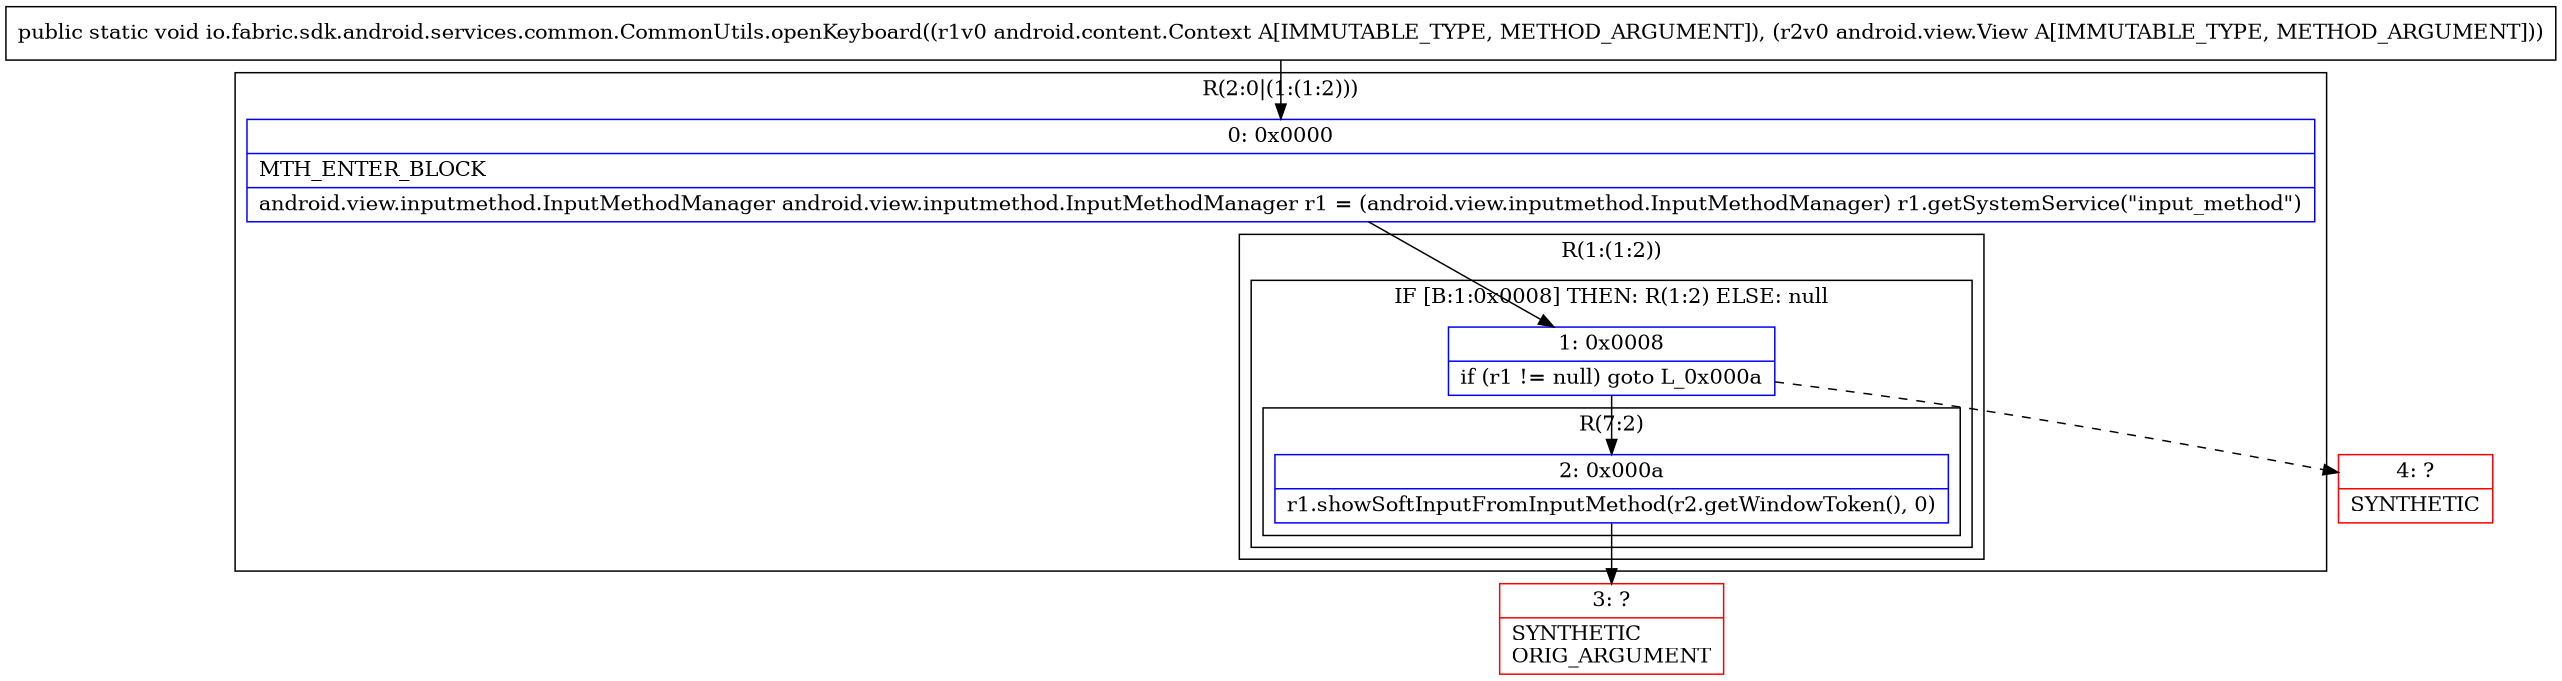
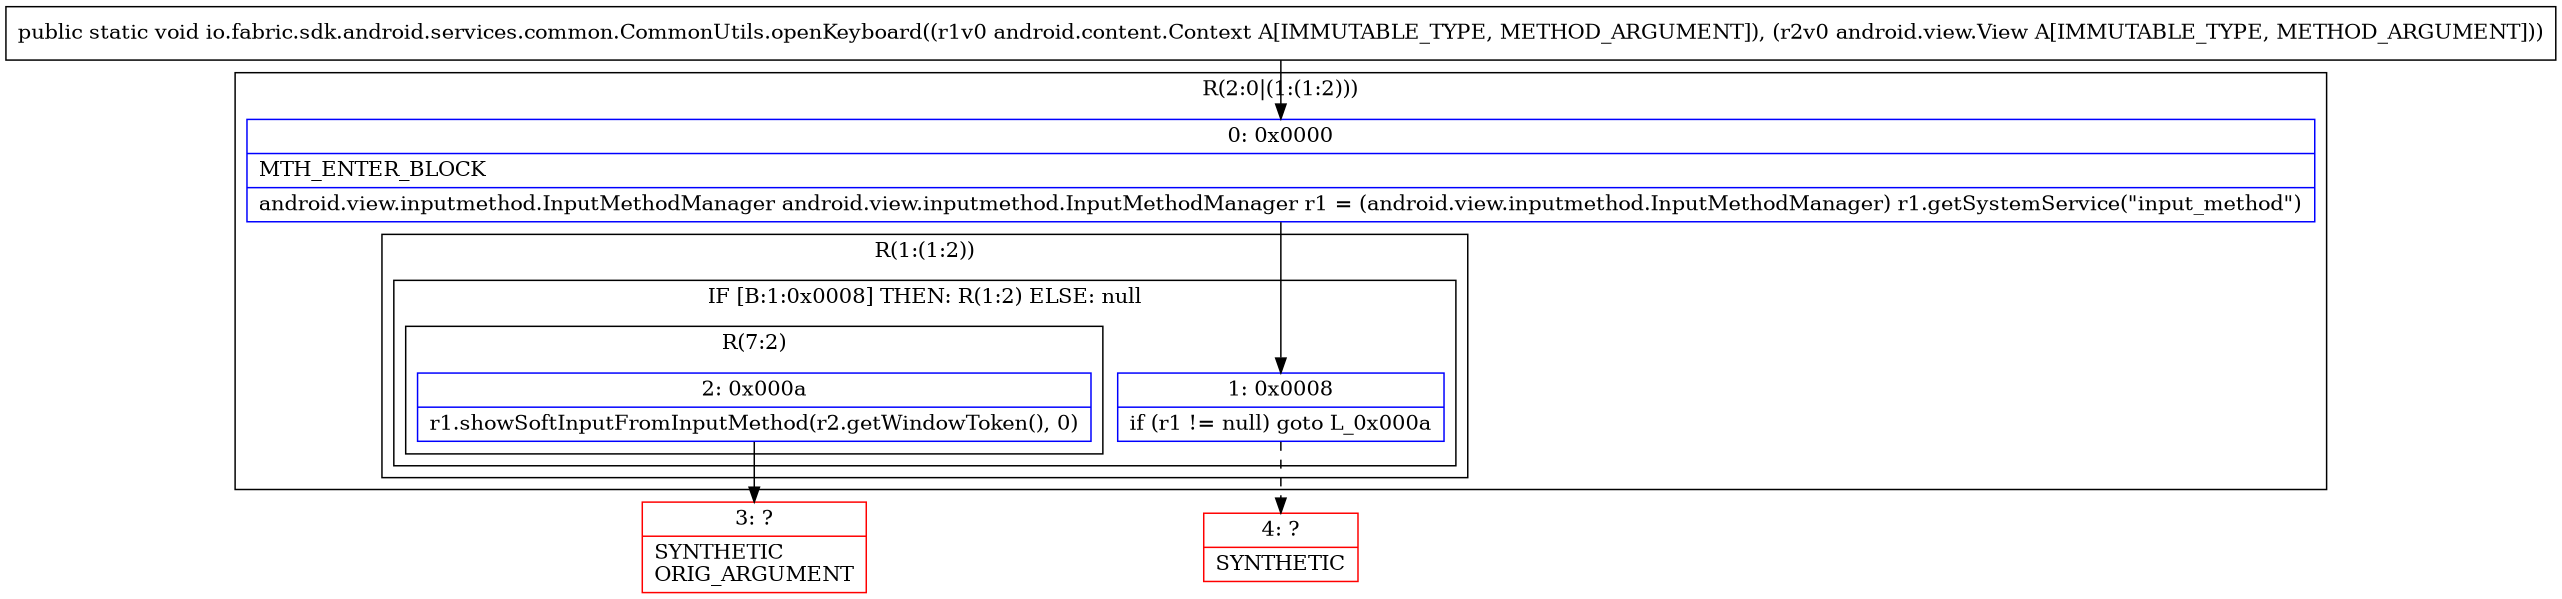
edge "1: 0x0008" -> "2: 0x000a": removed
